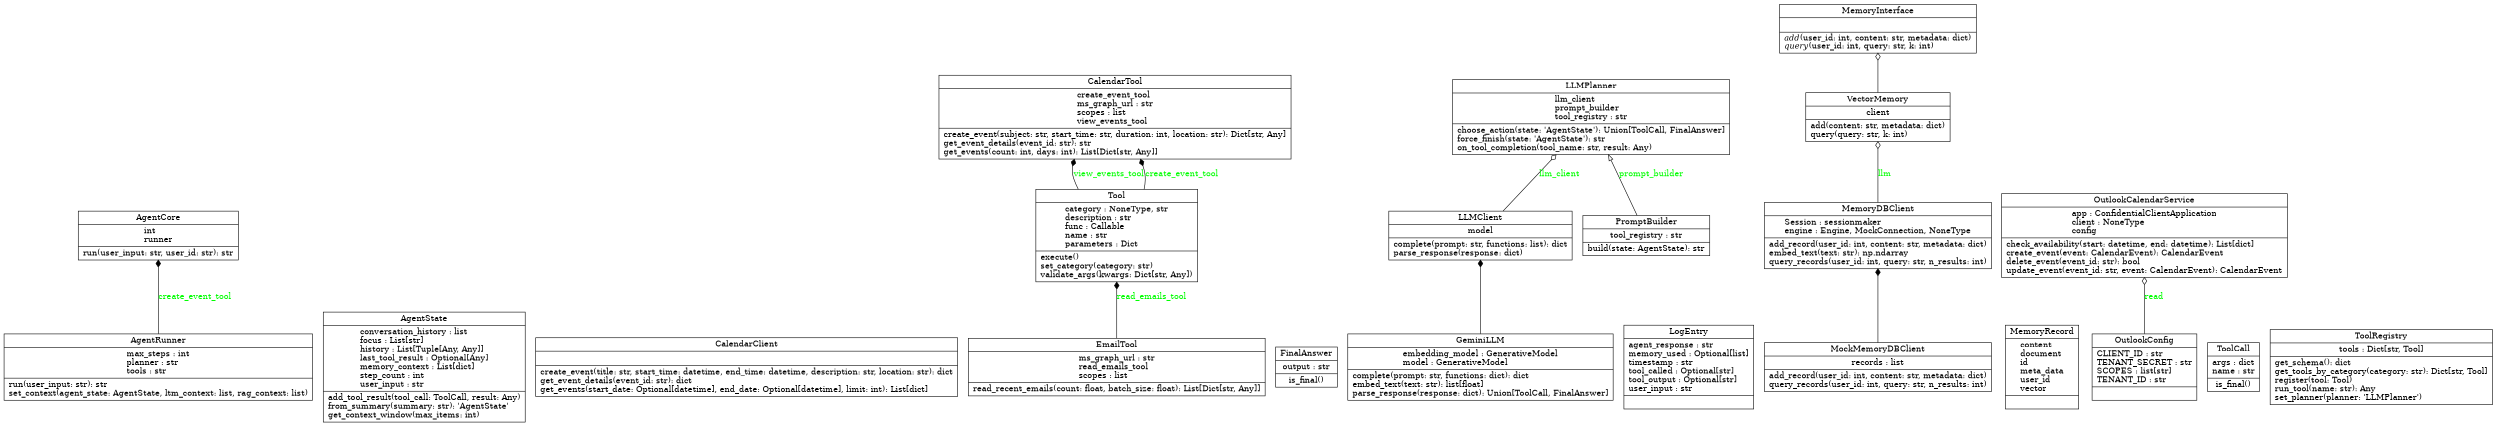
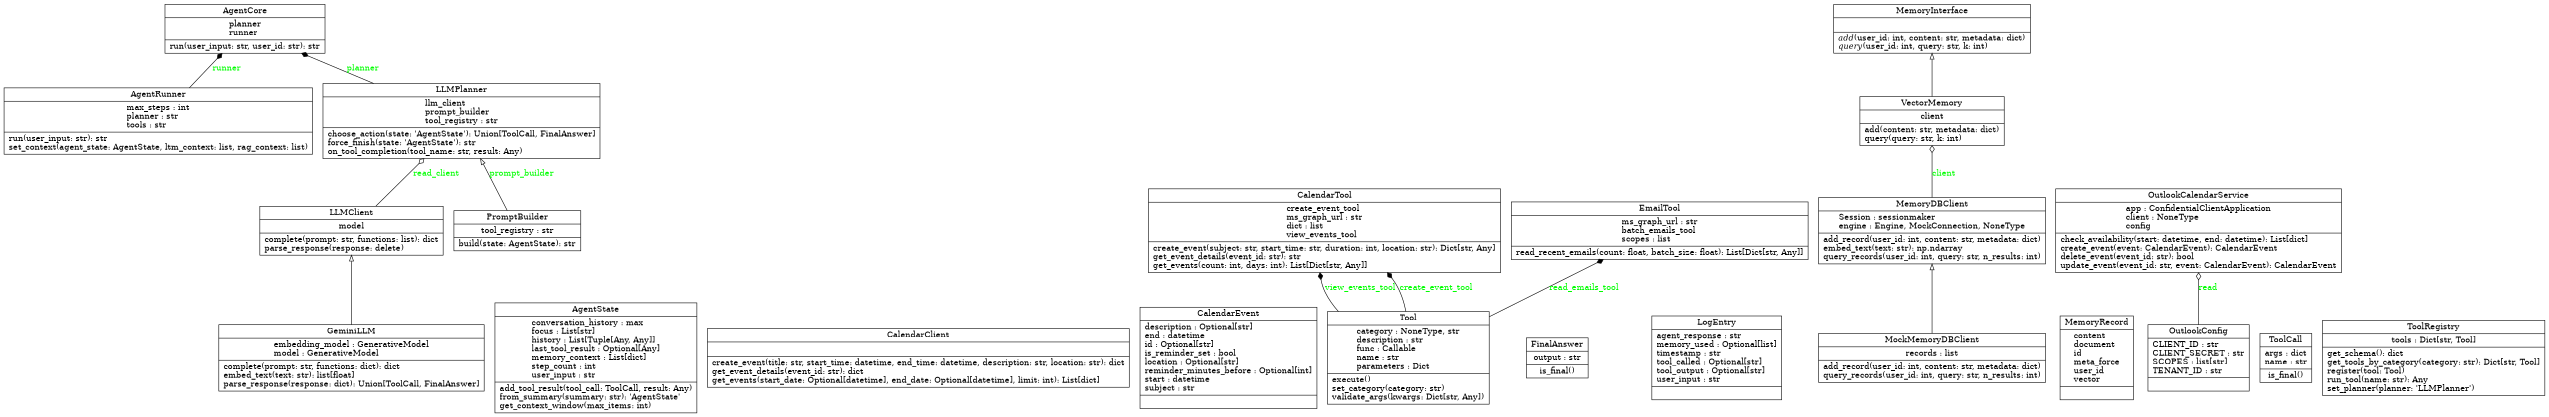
edge "LLMPlanner" -> "AgentCore": added, label "planner"
edge "VectorMemory" -> "MemoryInterface": arrowhead odiamond -> empty
node "CalendarTool": text "scopes : list" -> "dict : list"
edge "LLMClient" -> "LLMPlanner": label "llm_client" -> "read_client"
edge "MemoryDBClient" -> "VectorMemory": label "llm" -> "client"
node "AgentCore": text "int" -> "planner"
node "LLMClient": text "parse_response(response: dict)" -> "parse_response(response: delete)"
edge "AgentRunner" -> "AgentCore": label "create_event_tool" -> "runner"
edge "GeminiLLM" -> "LLMClient": arrowhead diamond -> empty
edge "MockMemoryDBClient" -> "MemoryDBClient": arrowhead diamond -> empty
edge "EmailTool" -> "Tool": reversed
node "AgentState": text "conversation_history : list" -> "conversation_history : max"
node "CalendarEvent": added
node "OutlookConfig": text "TENANT_SECRET : str" -> "CLIENT_SECRET : str"
node "EmailTool": text "read_emails_tool" -> "batch_emails_tool"
node "MemoryRecord": text "meta_data" -> "meta_force"
